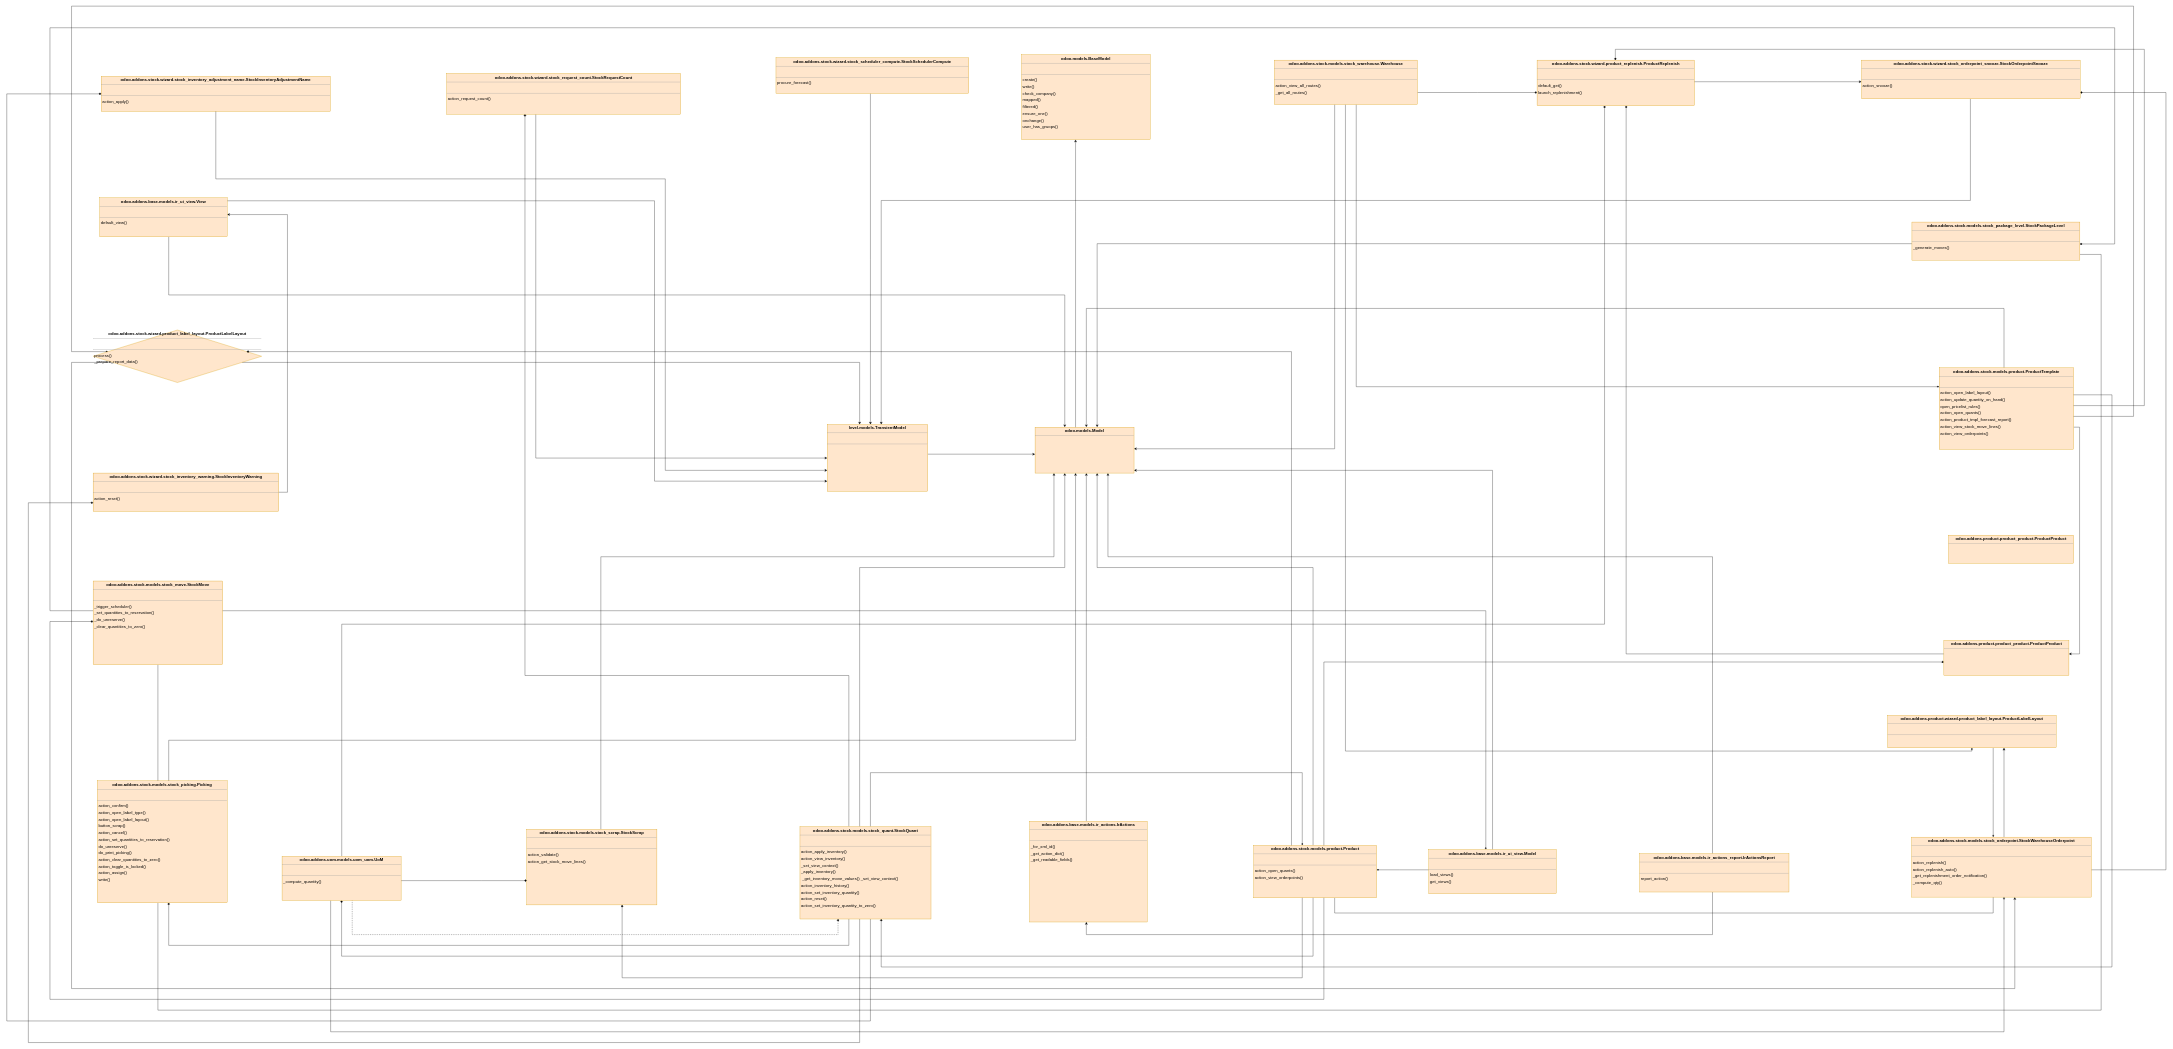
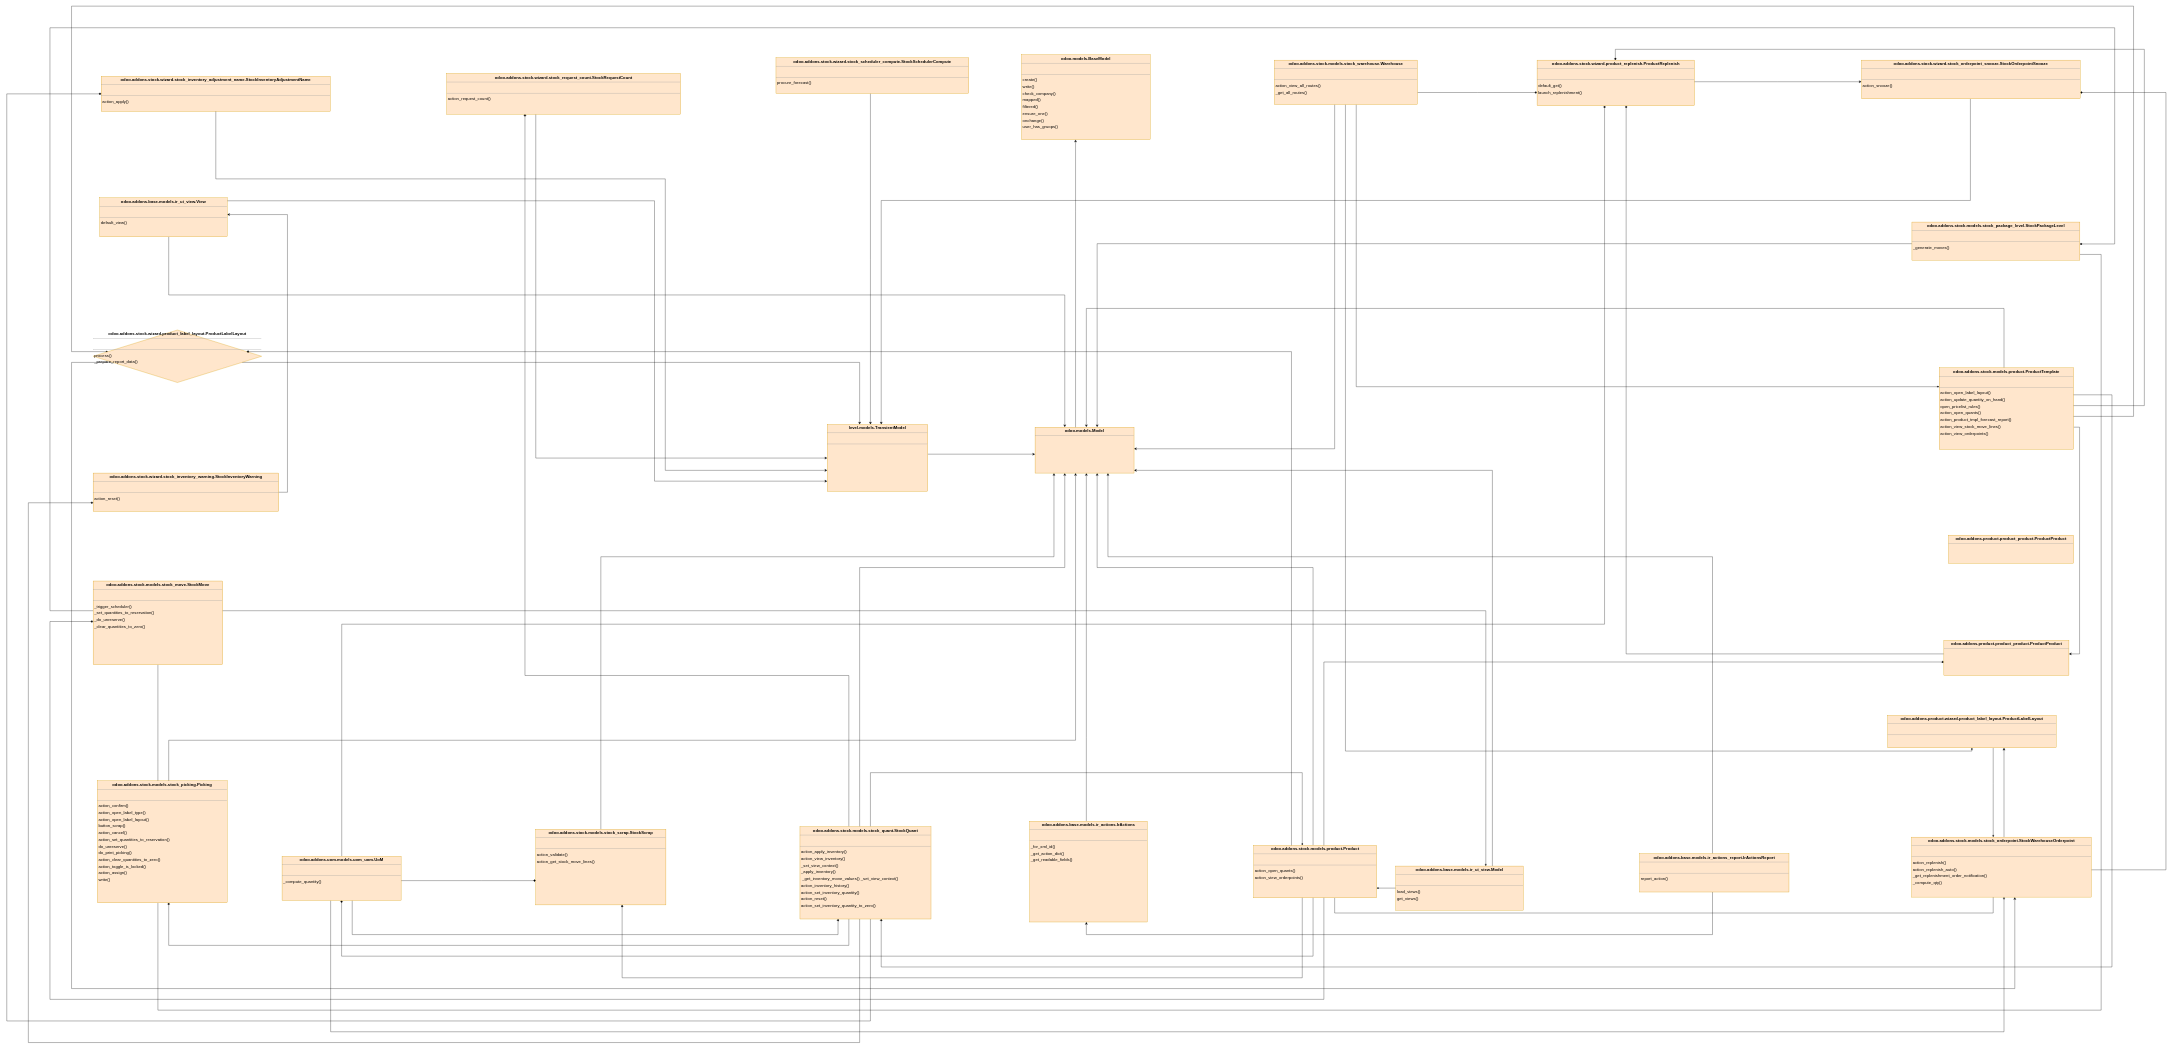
node "odoo.addons.stock.models.stock_scrap.StockScrap action_validate() action_get_stock_move_lines()": moved (591, 867) -> (600, 867)
node "odoo.addons.base.models.ir_ui_view.Model load_views() get_views()": moved (1493, 872) -> (1460, 888)
edge "odoo.addons.uom.models.uom_uom.UoM _compute_quantity()" -> "odoo.addons.stock.models.stock_quant.StockQuant action_apply_inventory() action_view_inventory() _set_view_context() _apply_inventory() _get_inventory_move_values() _set_view_context() action_inventory_history() action_set_inventory_quantity() action_reset() action_set_inventory_quantity_to_zero()": style dashed -> solid
